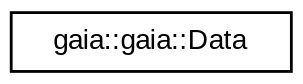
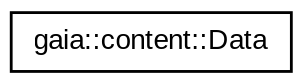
node "gaia::gaia::Data": label "gaia::gaia::Data" -> "gaia::content::Data"
